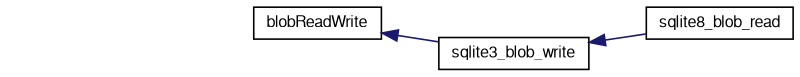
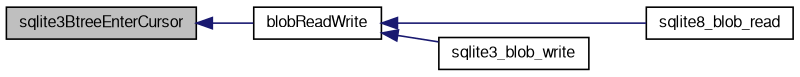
node "sqlite3BtreeEnterCursor": added
edge "sqlite8_blob_read" -> "sqlite3_blob_write": now "sqlite8_blob_read" -> "blobReadWrite"
